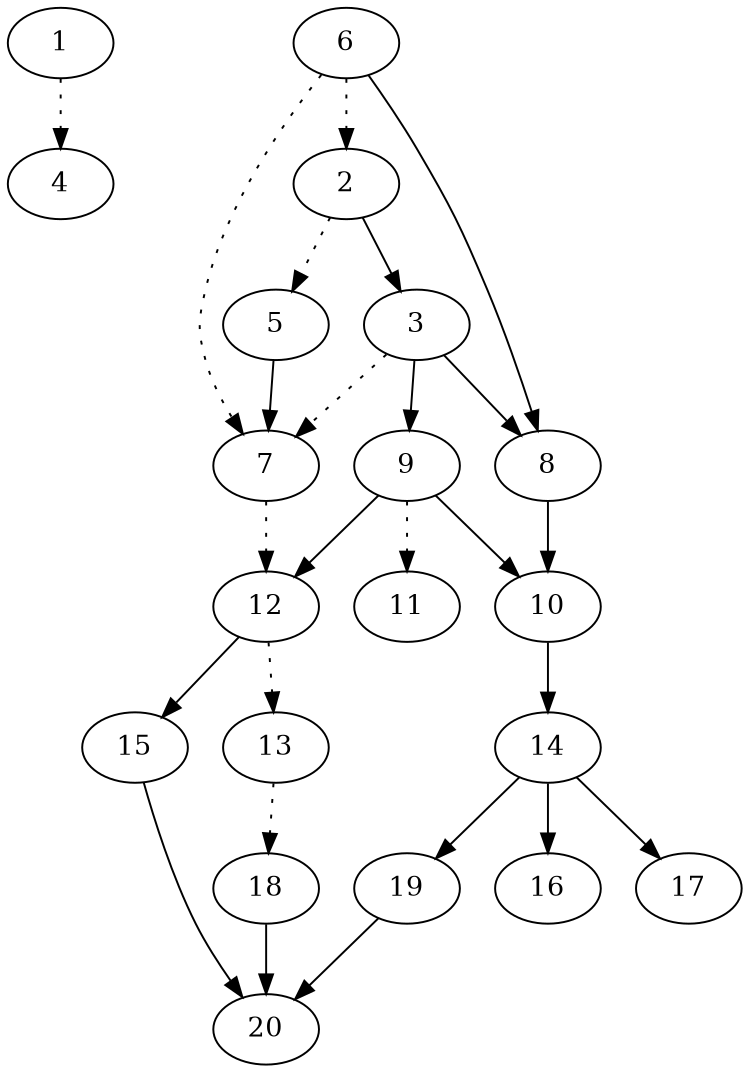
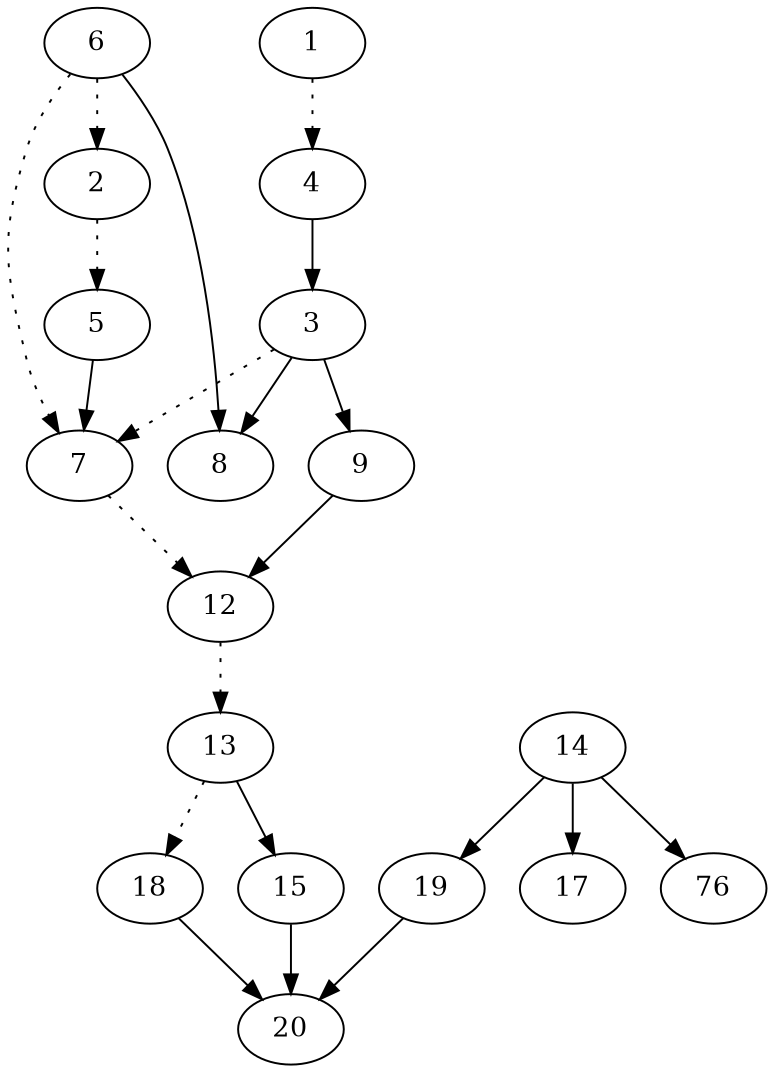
edge "2" -> "3": now "4" -> "3"
node "11": removed
node "10": removed
edge "12" -> "15": now "13" -> "15"
node "16": label "16" -> "76"
